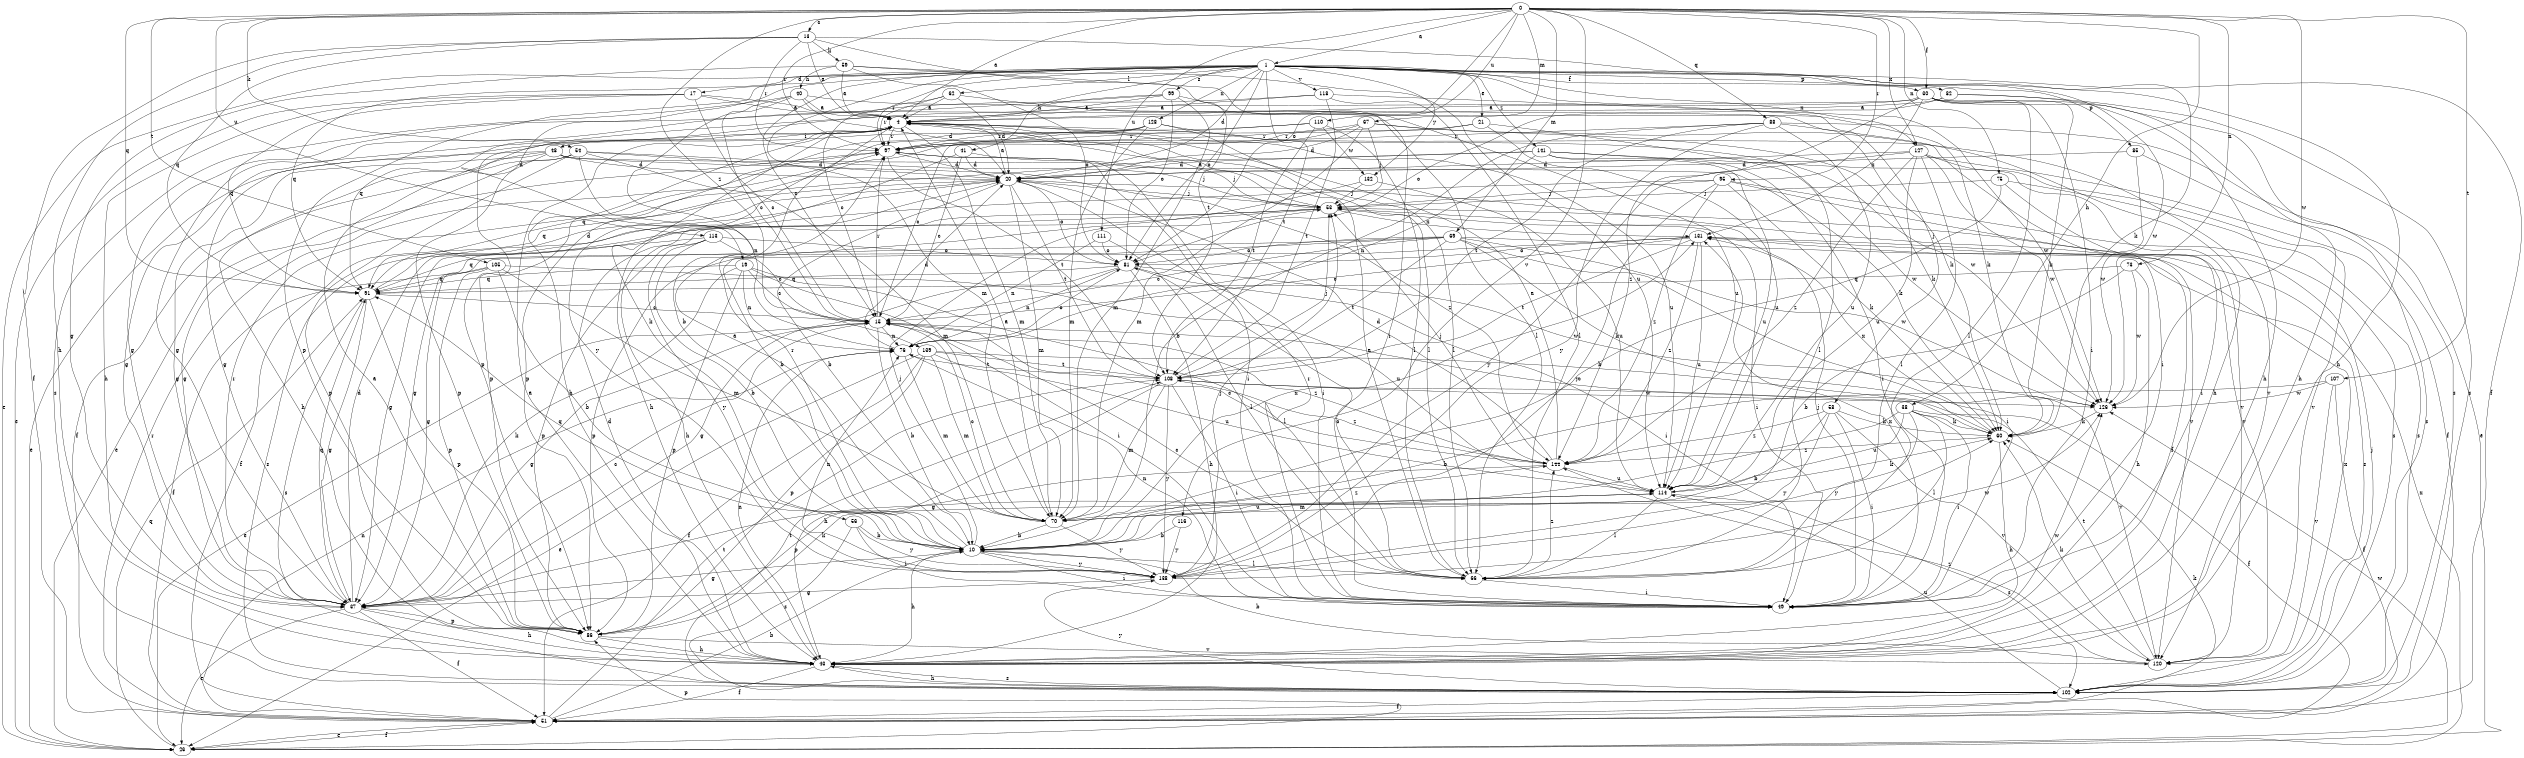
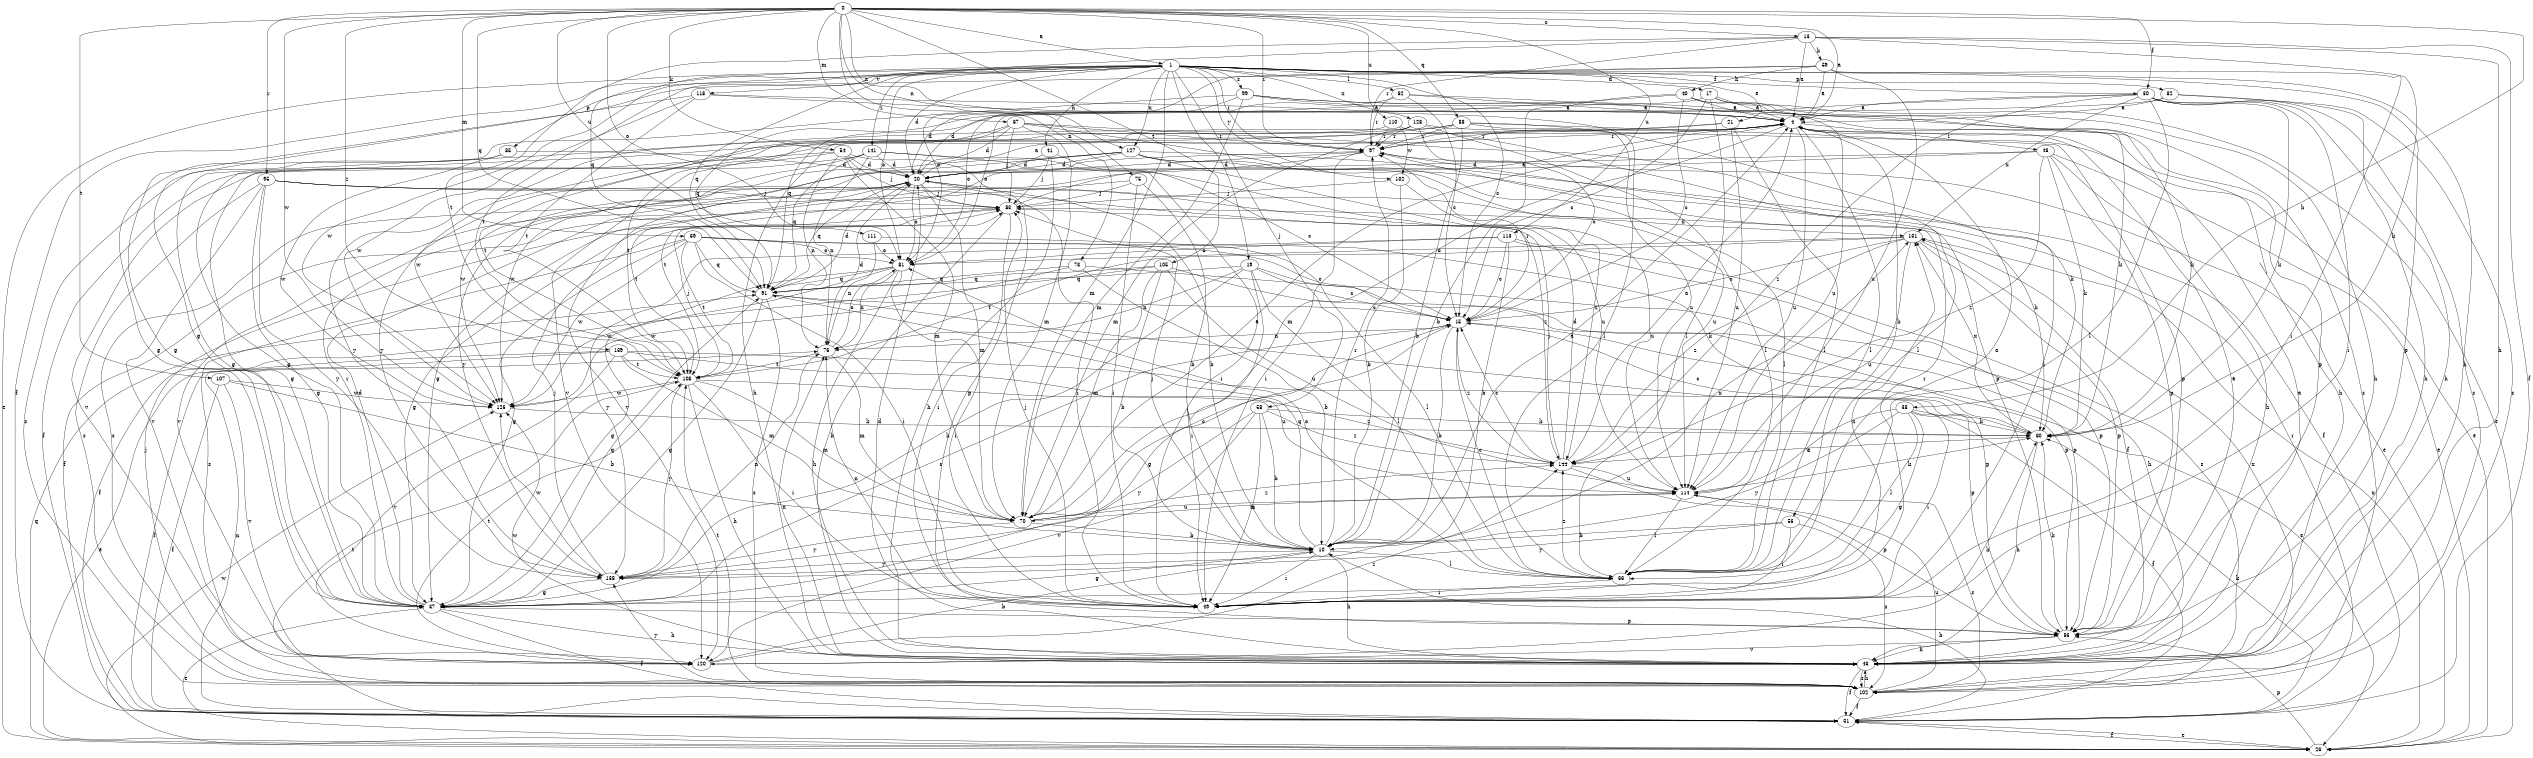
node "53": label "53" -> "83"
edge "110" -> "108": now "67" -> "108"
node "116": removed
node "51": label "51" -> "31"
